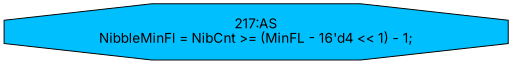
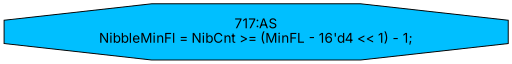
node "217:AS NibbleMinFl = NibCnt >= (MinFL - 16'd4 << 1) - 1;": label "217:AS NibbleMinFl = NibCnt >= (MinFL - 16'd4 << 1) - 1;" -> "717:AS NibbleMinFl = NibCnt >= (MinFL - 16'd4 << 1) - 1;"
